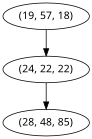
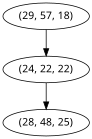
node "(19, 57, 18)": label "(19, 57, 18)" -> "(29, 57, 18)"
node "(28, 48, 85)": label "(28, 48, 85)" -> "(28, 48, 25)"
